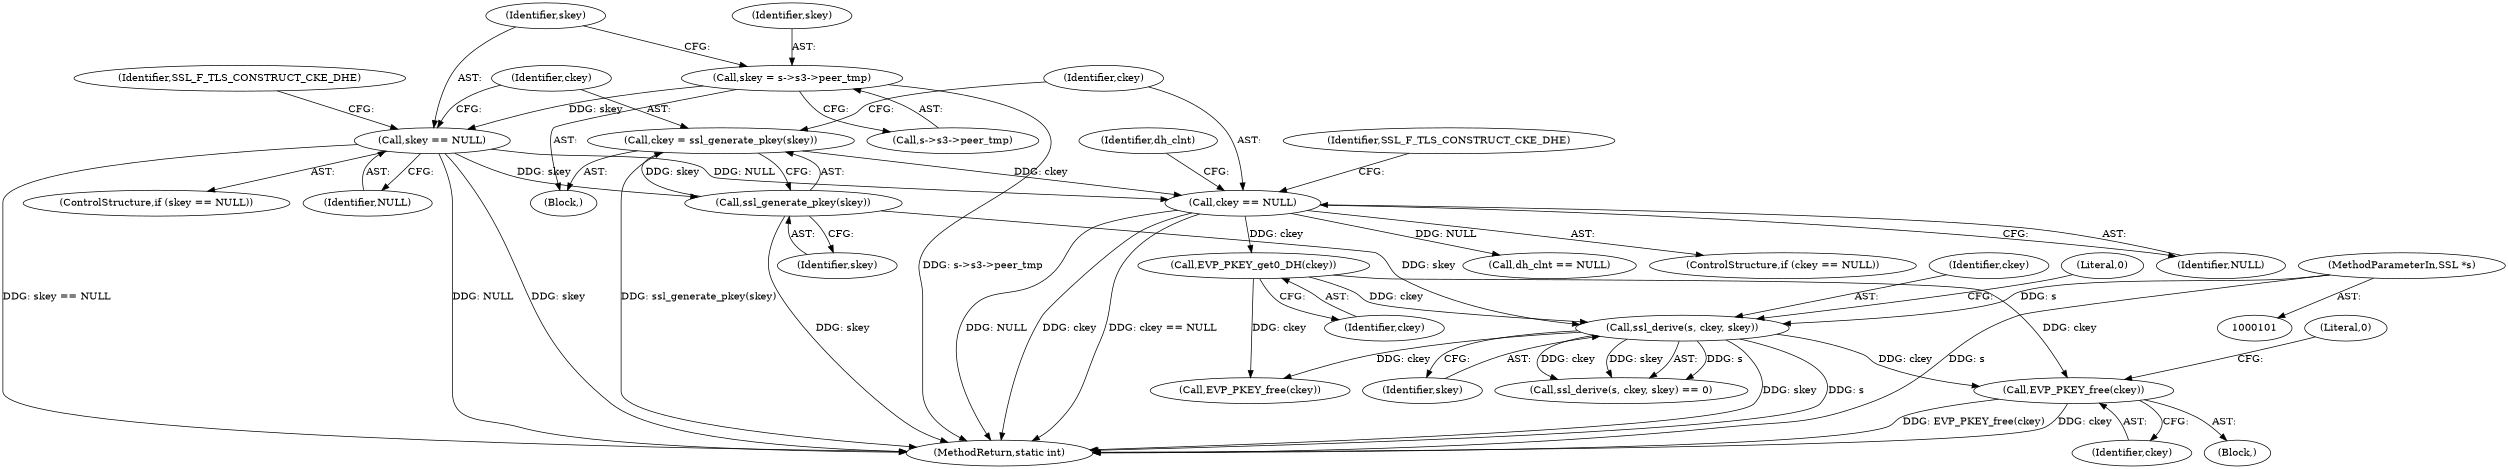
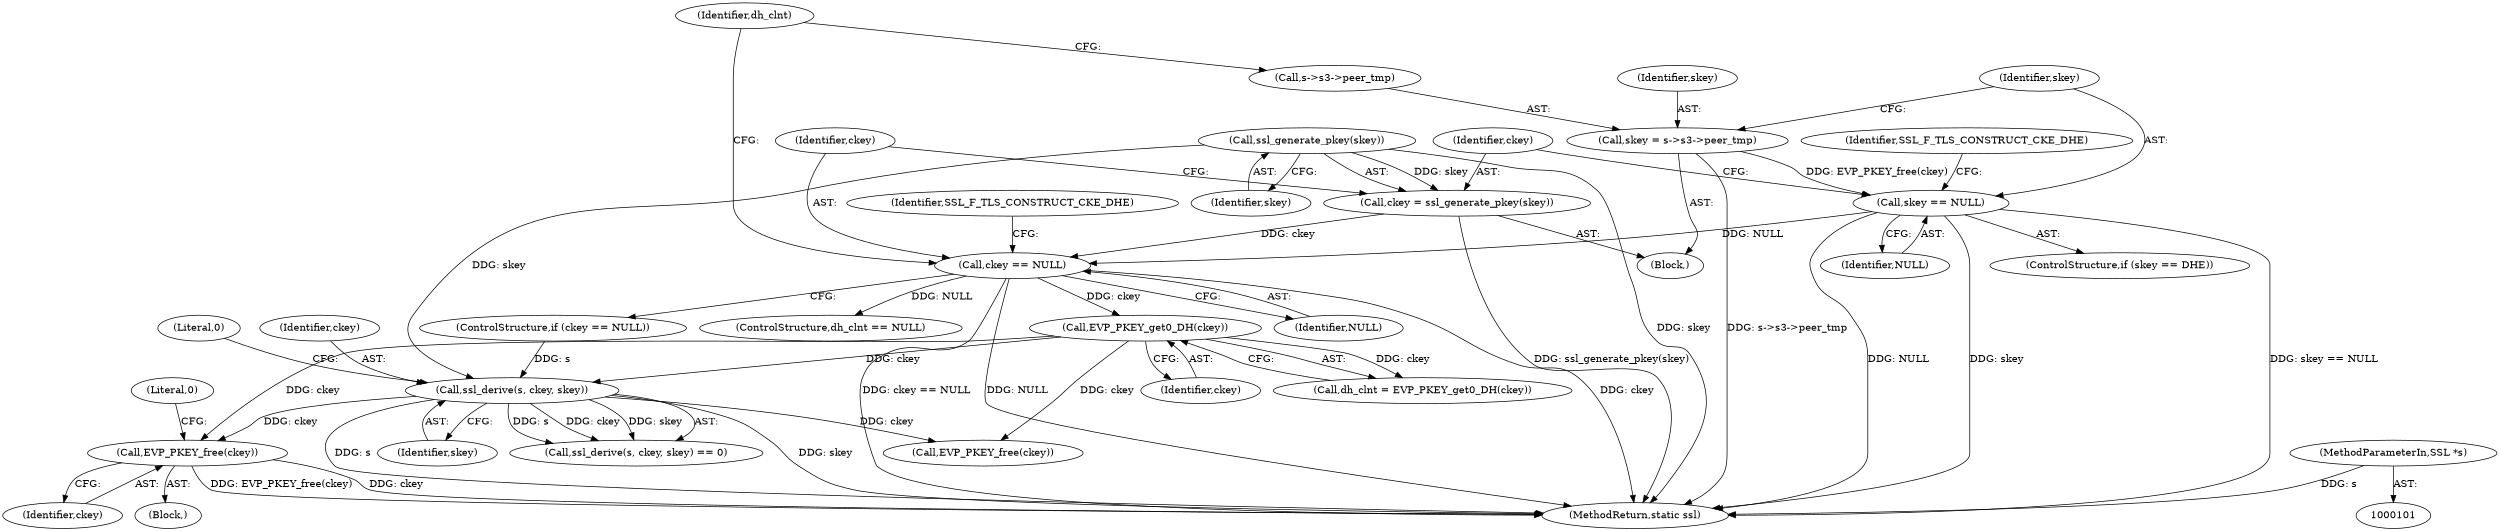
edge "(Call,skey = s->s3->peer_tmp)" -> "(Call,skey == NULL)": label "DDG: skey" -> "DDG: EVP_PKEY_free(ckey)"
edge "(Call,skey = s->s3->peer_tmp)" -> "(Call,s->s3->peer_tmp)": now "(Identifier,dh_clnt)" -> "(Call,s->s3->peer_tmp)"
edge "(Call,ckey = ssl_generate_pkey(skey))" -> "(Call,ssl_generate_pkey(skey))": removed, label "CFG:"
edge "(Call,skey == NULL)" -> "(Call,ssl_generate_pkey(skey))": removed, label "DDG: skey"
node "(ControlStructure,if (skey == NULL))": label "(ControlStructure,if (skey == NULL))" -> "(ControlStructure,if (skey == DHE))"
edge "(Call,ckey == NULL)" -> "(ControlStructure,if (ckey == NULL))": label "AST: " -> "CFG: "
node "(Call,dh_clnt == NULL)": label "(Call,dh_clnt == NULL)" -> "(ControlStructure,dh_clnt == NULL)"
edge "(MethodParameterIn,SSL *s)" -> "(Call,ssl_derive(s, ckey, skey))": now "(ControlStructure,if (ckey == NULL))" -> "(Call,ssl_derive(s, ckey, skey))"
node "(Call,dh_clnt = EVP_PKEY_get0_DH(ckey))": added
node "(MethodReturn,static int)": label "(MethodReturn,static int)" -> "(MethodReturn,static ssl)"
